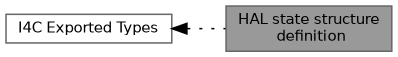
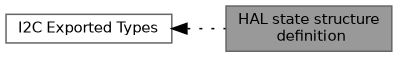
node "I4C Exported Types": label "I4C Exported Types" -> "I2C Exported Types"
